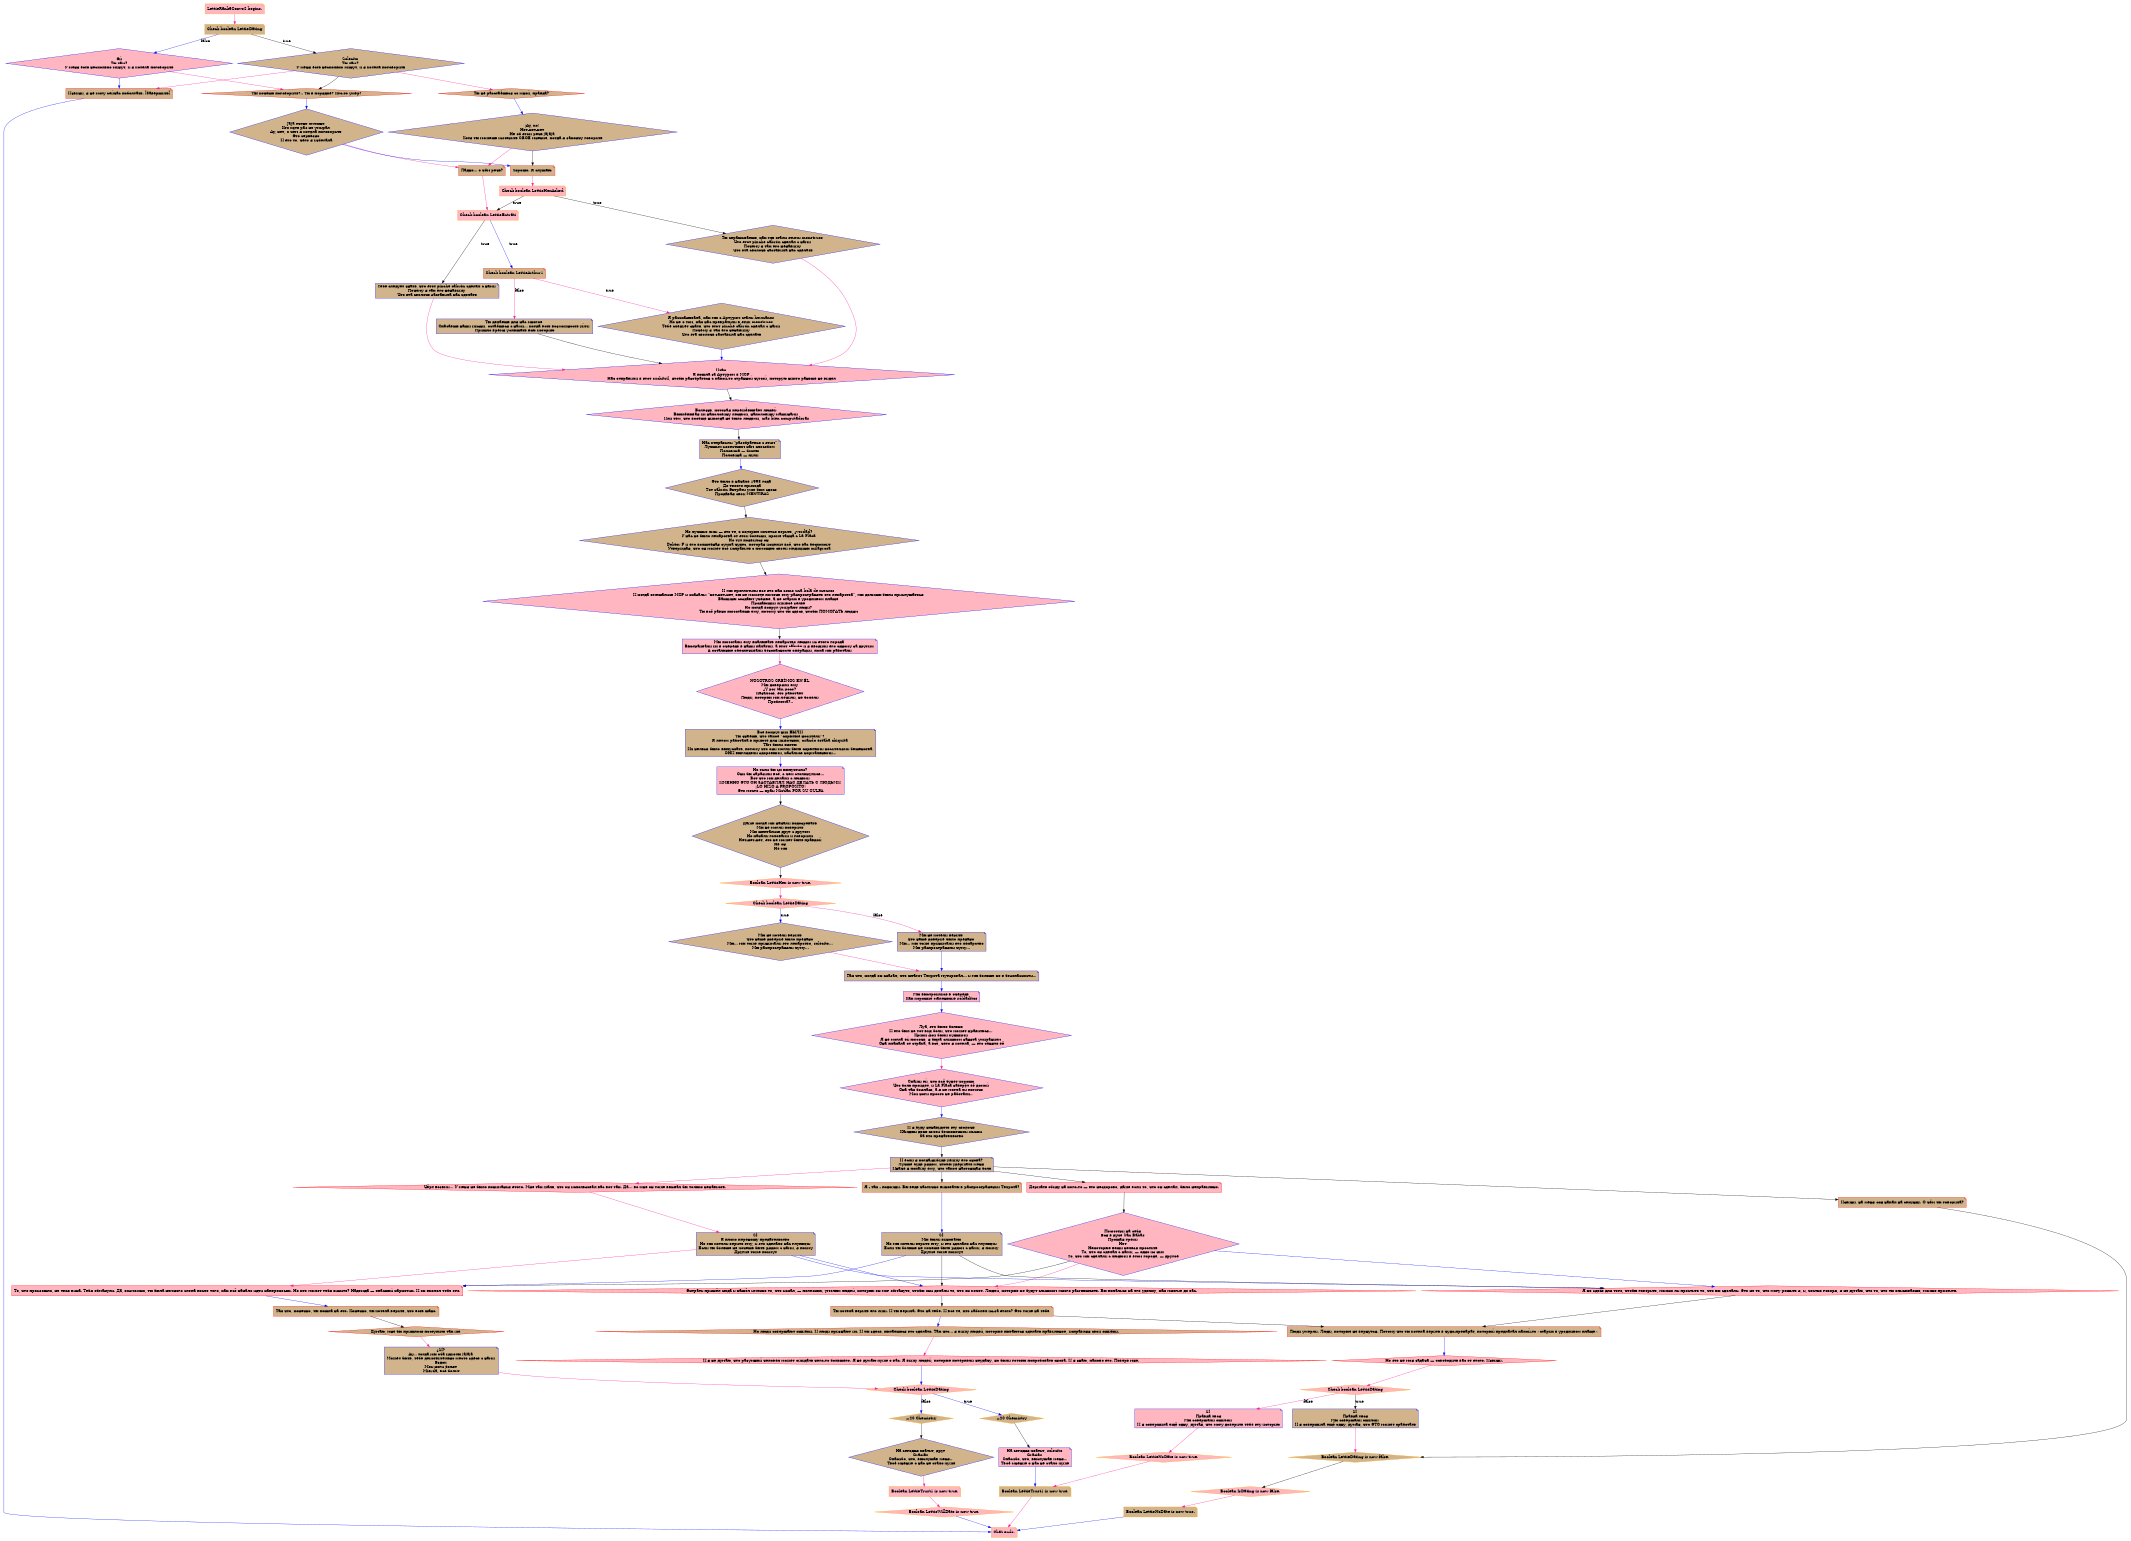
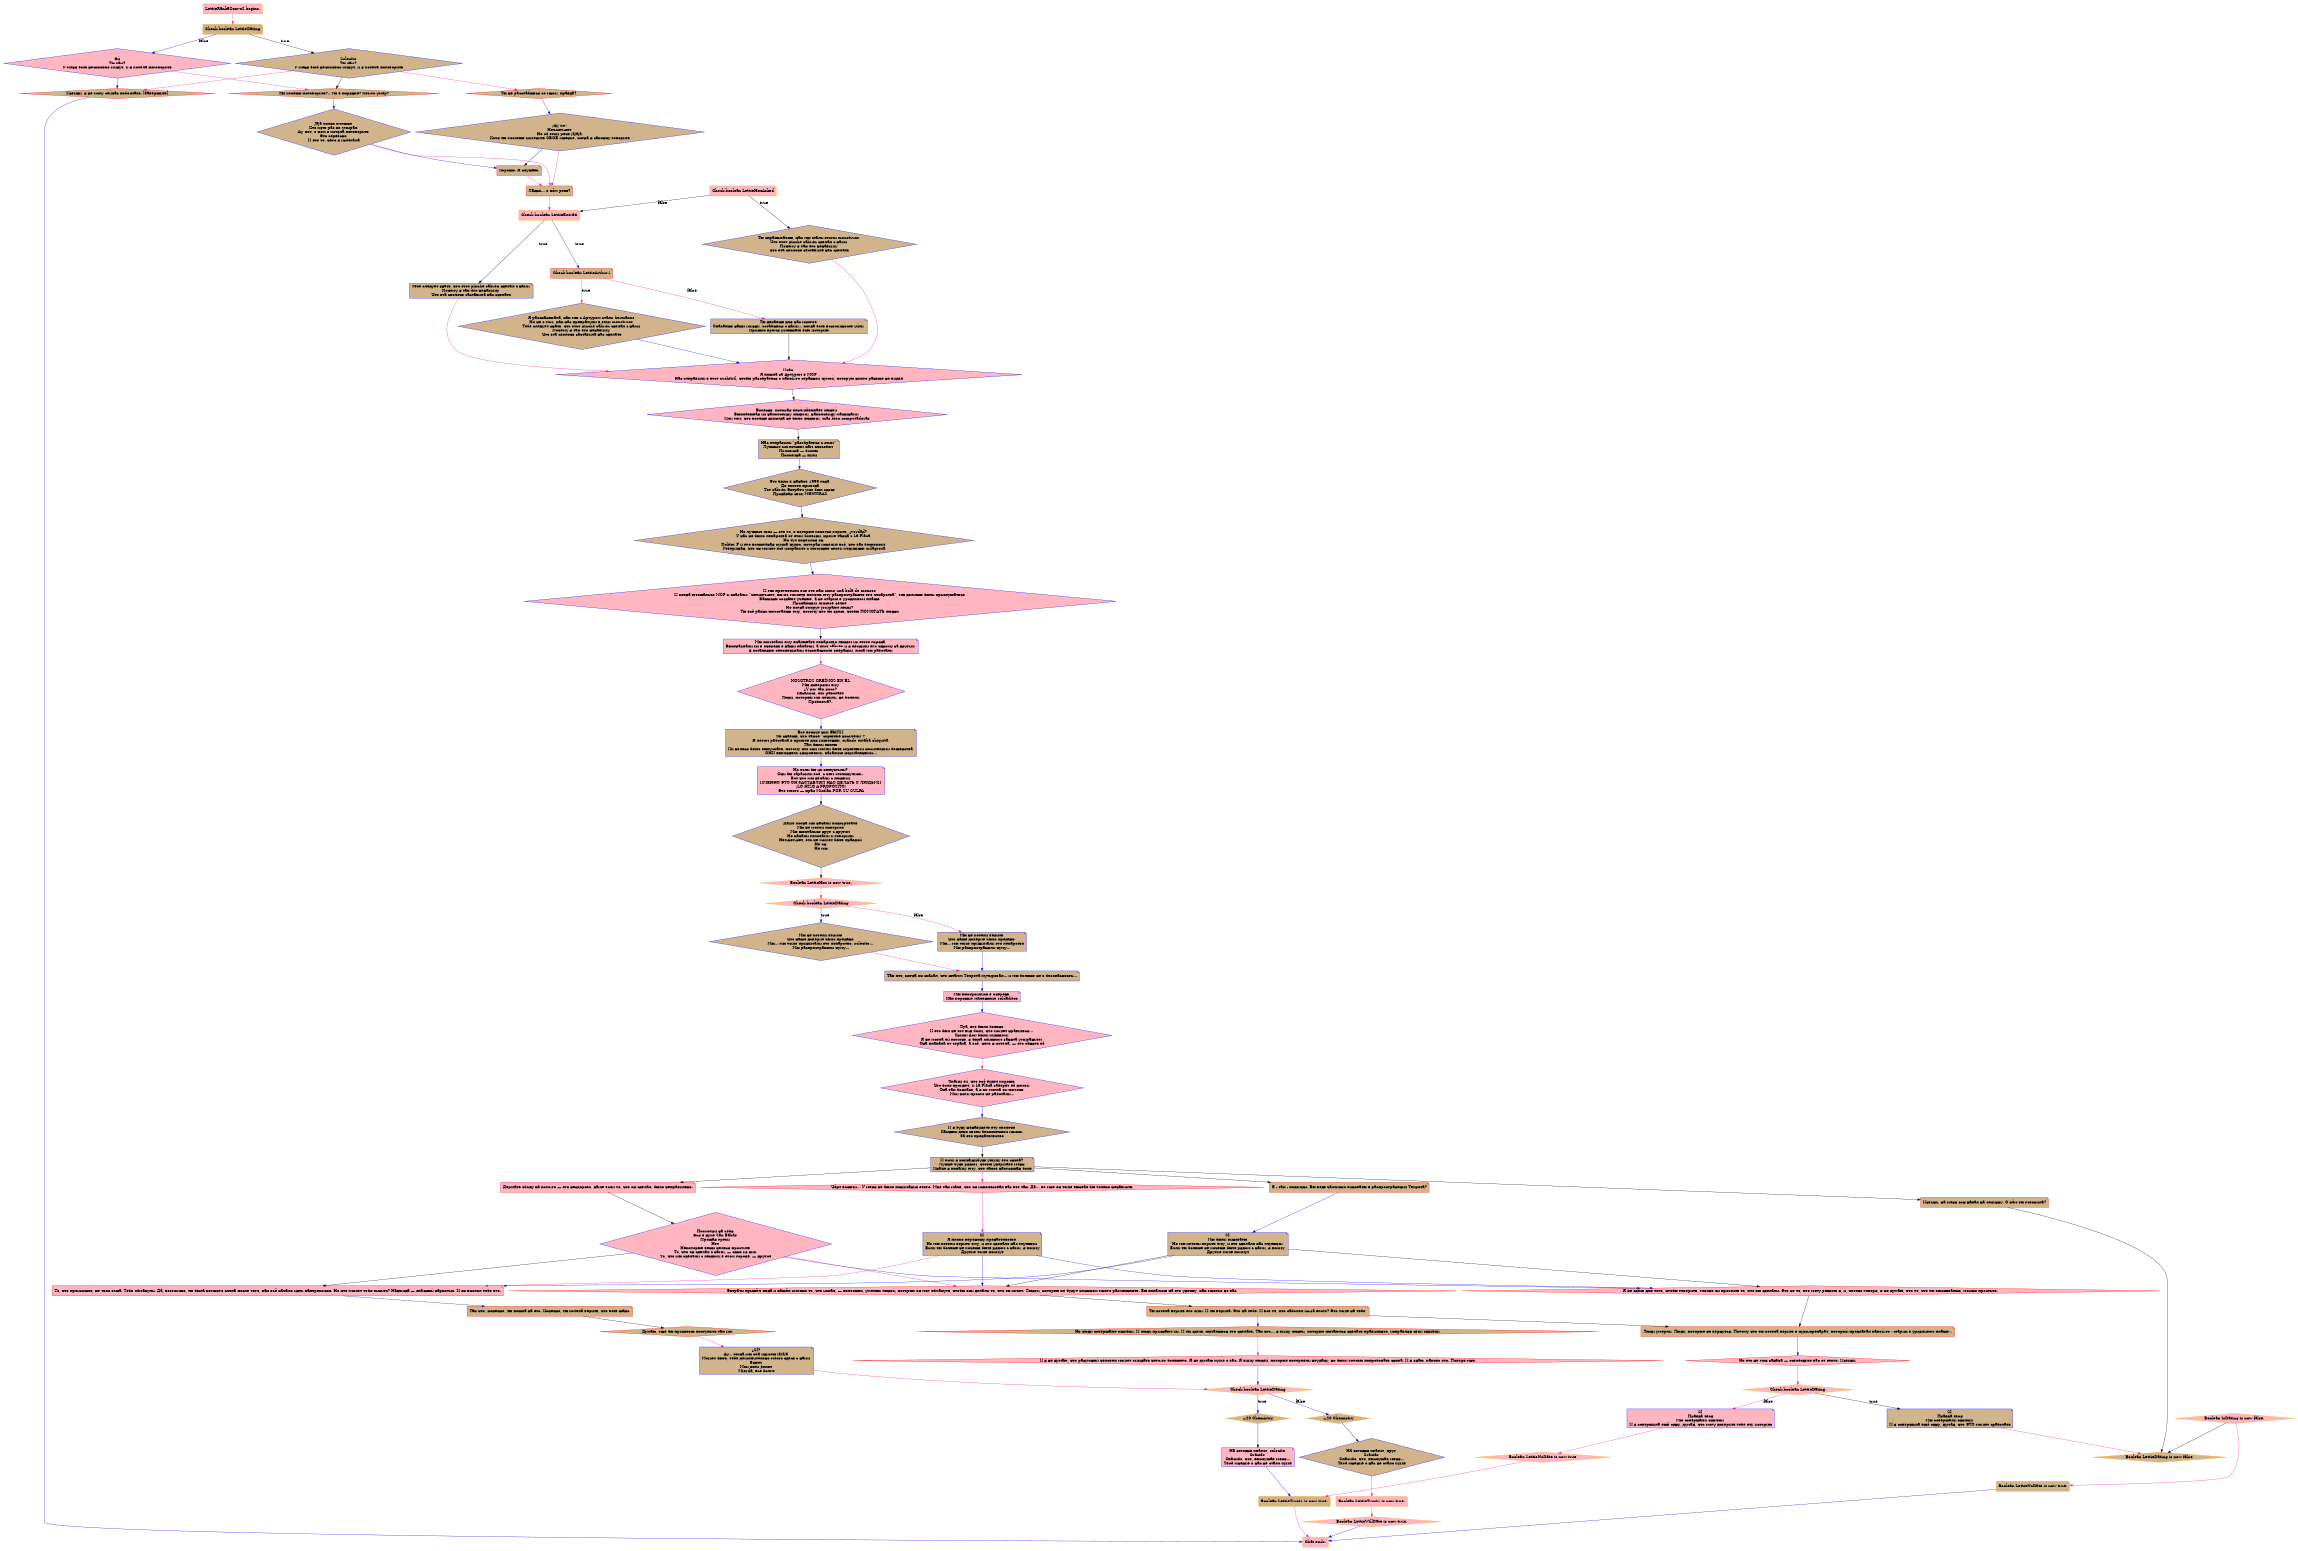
node "Извини, я не могу сейчас поболтать. [Завершить]": shape note -> diamond
edge "Хорошо. Я слушаю." -> "Check boolean LettieHexAsked": now "Хорошо. Я слушаю." -> "Ладно... о чём речь?"
edge "Check boolean LettieHexAsked" -> "Check boolean LettieEntrati": label "true" -> "false"
edge "Boolean LettieDating is now false." -> "Boolean IsDating is now false.": reversed
